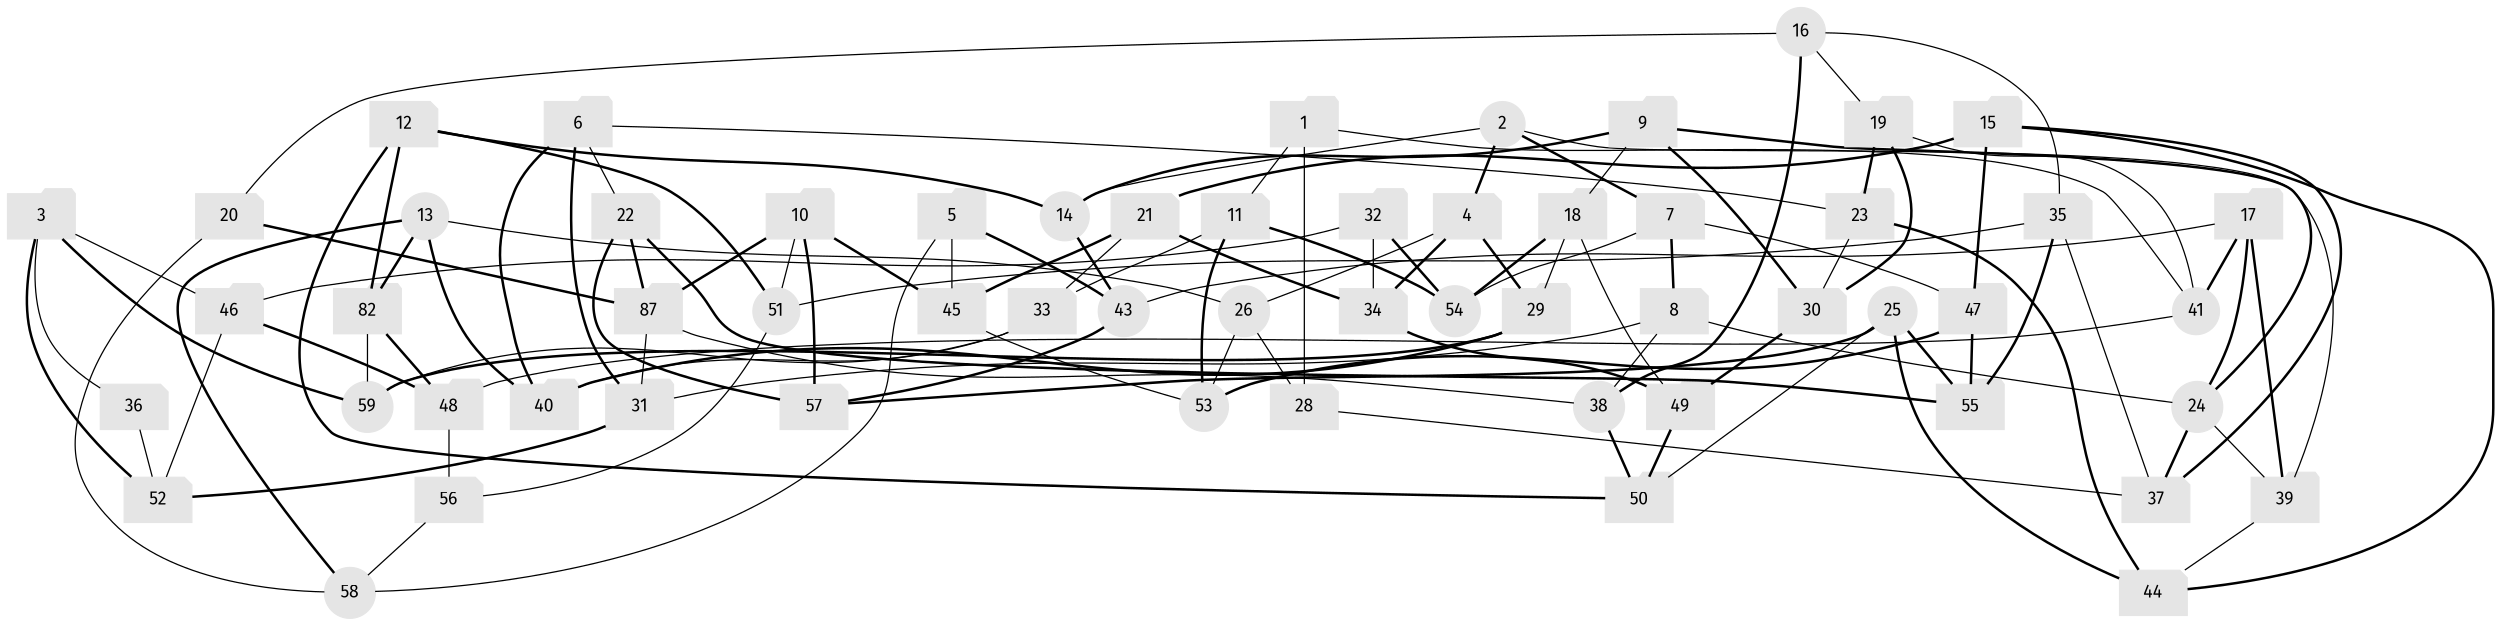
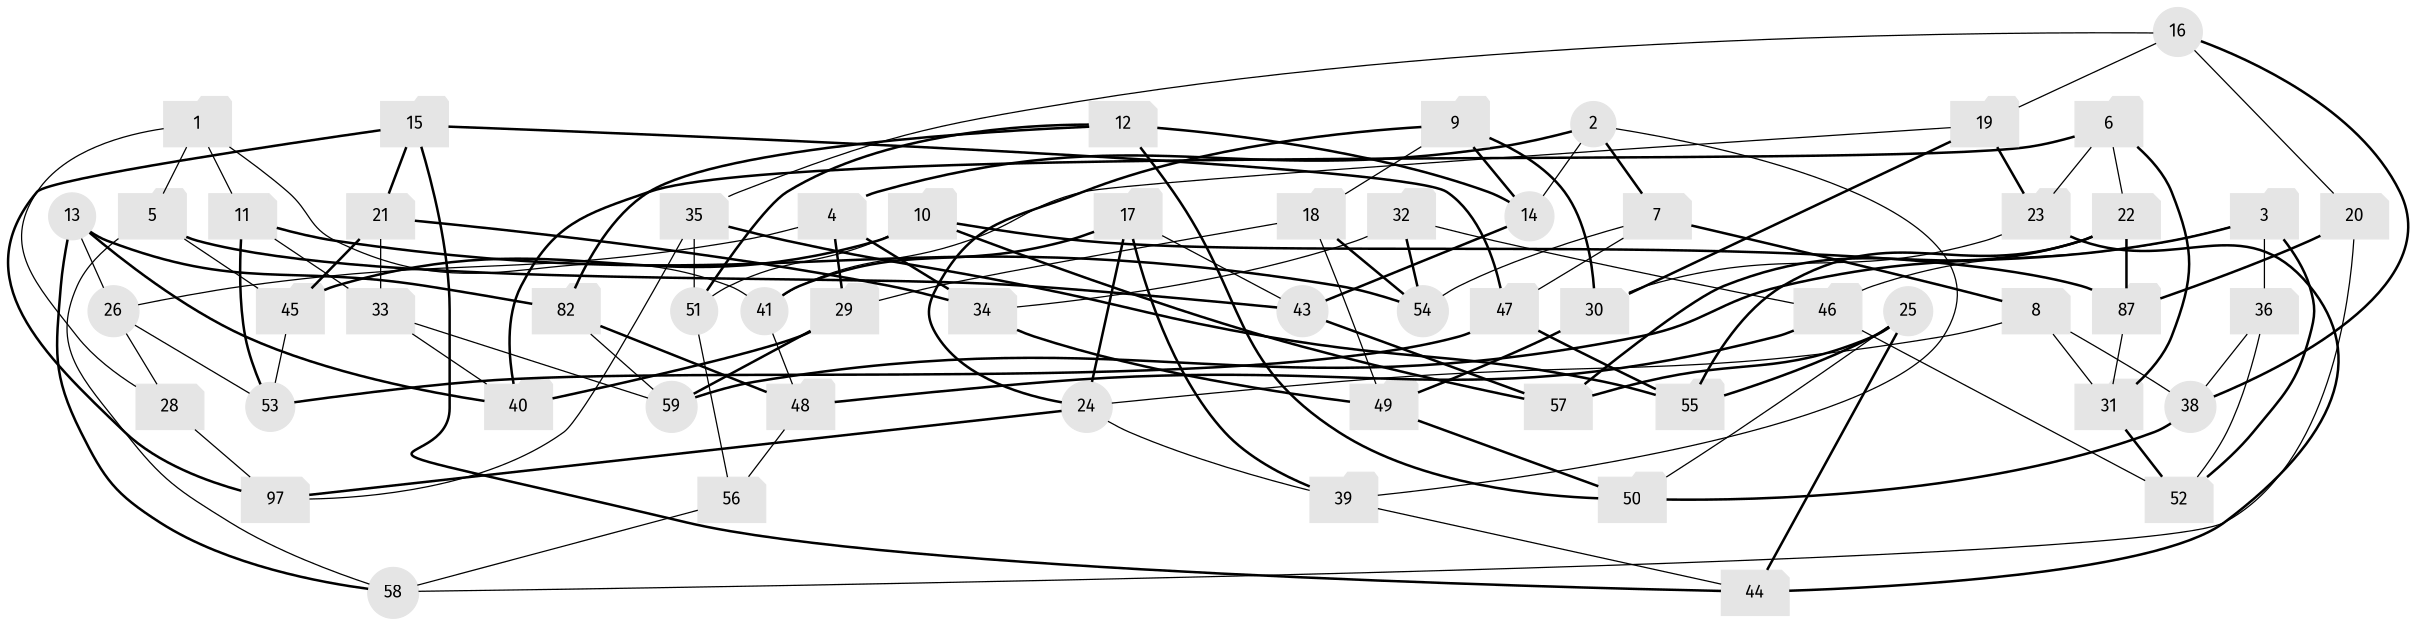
edge "1" -- "5": added
edge "87" -- "38": now "36" -- "38"
node "37": label "37" -> "97"
